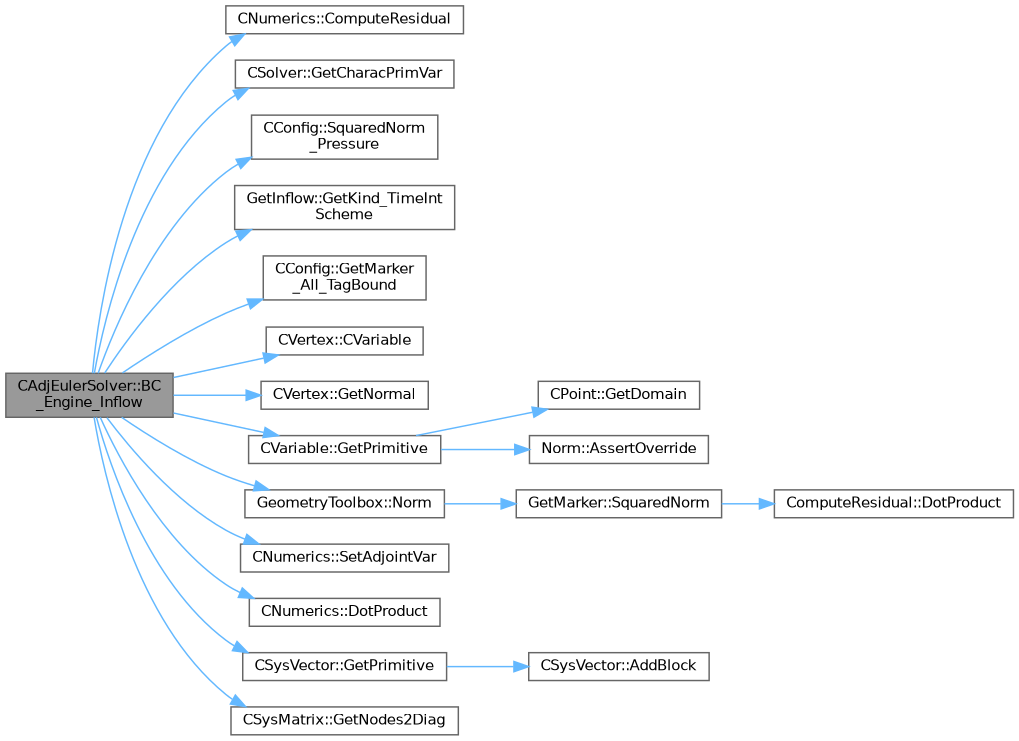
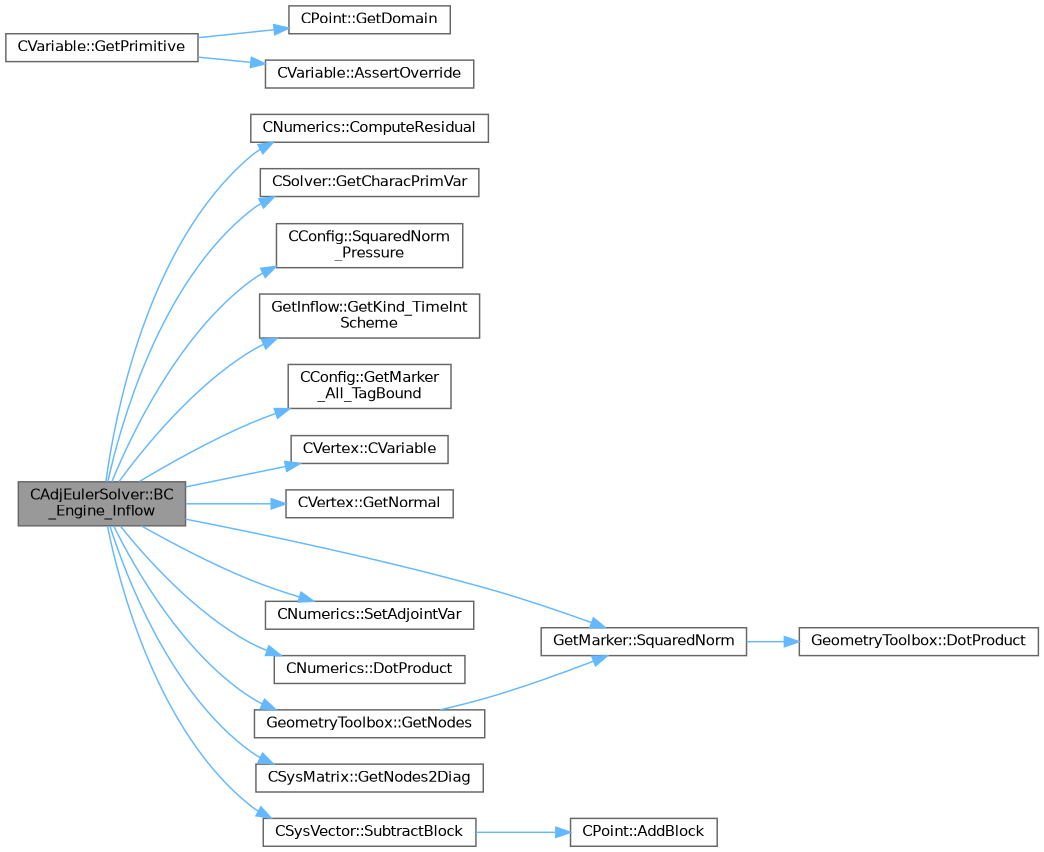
edge "CAdjEulerSolver::BC _Engine_Inflow" -> "CVariable::GetPrimitive": now "CAdjEulerSolver::BC _Engine_Inflow" -> "GetMarker::SquaredNorm"
node "Norm::AssertOverride": label "Norm::AssertOverride" -> "CVariable::AssertOverride"
node "GeometryToolbox::Norm": label "GeometryToolbox::Norm" -> "GeometryToolbox::GetNodes"
node "ComputeResidual::DotProduct": label "ComputeResidual::DotProduct" -> "GeometryToolbox::DotProduct"
node "CSysVector::GetPrimitive": label "CSysVector::GetPrimitive" -> "CSysVector::SubtractBlock"
node "CSysVector::AddBlock": label "CSysVector::AddBlock" -> "CPoint::AddBlock"
